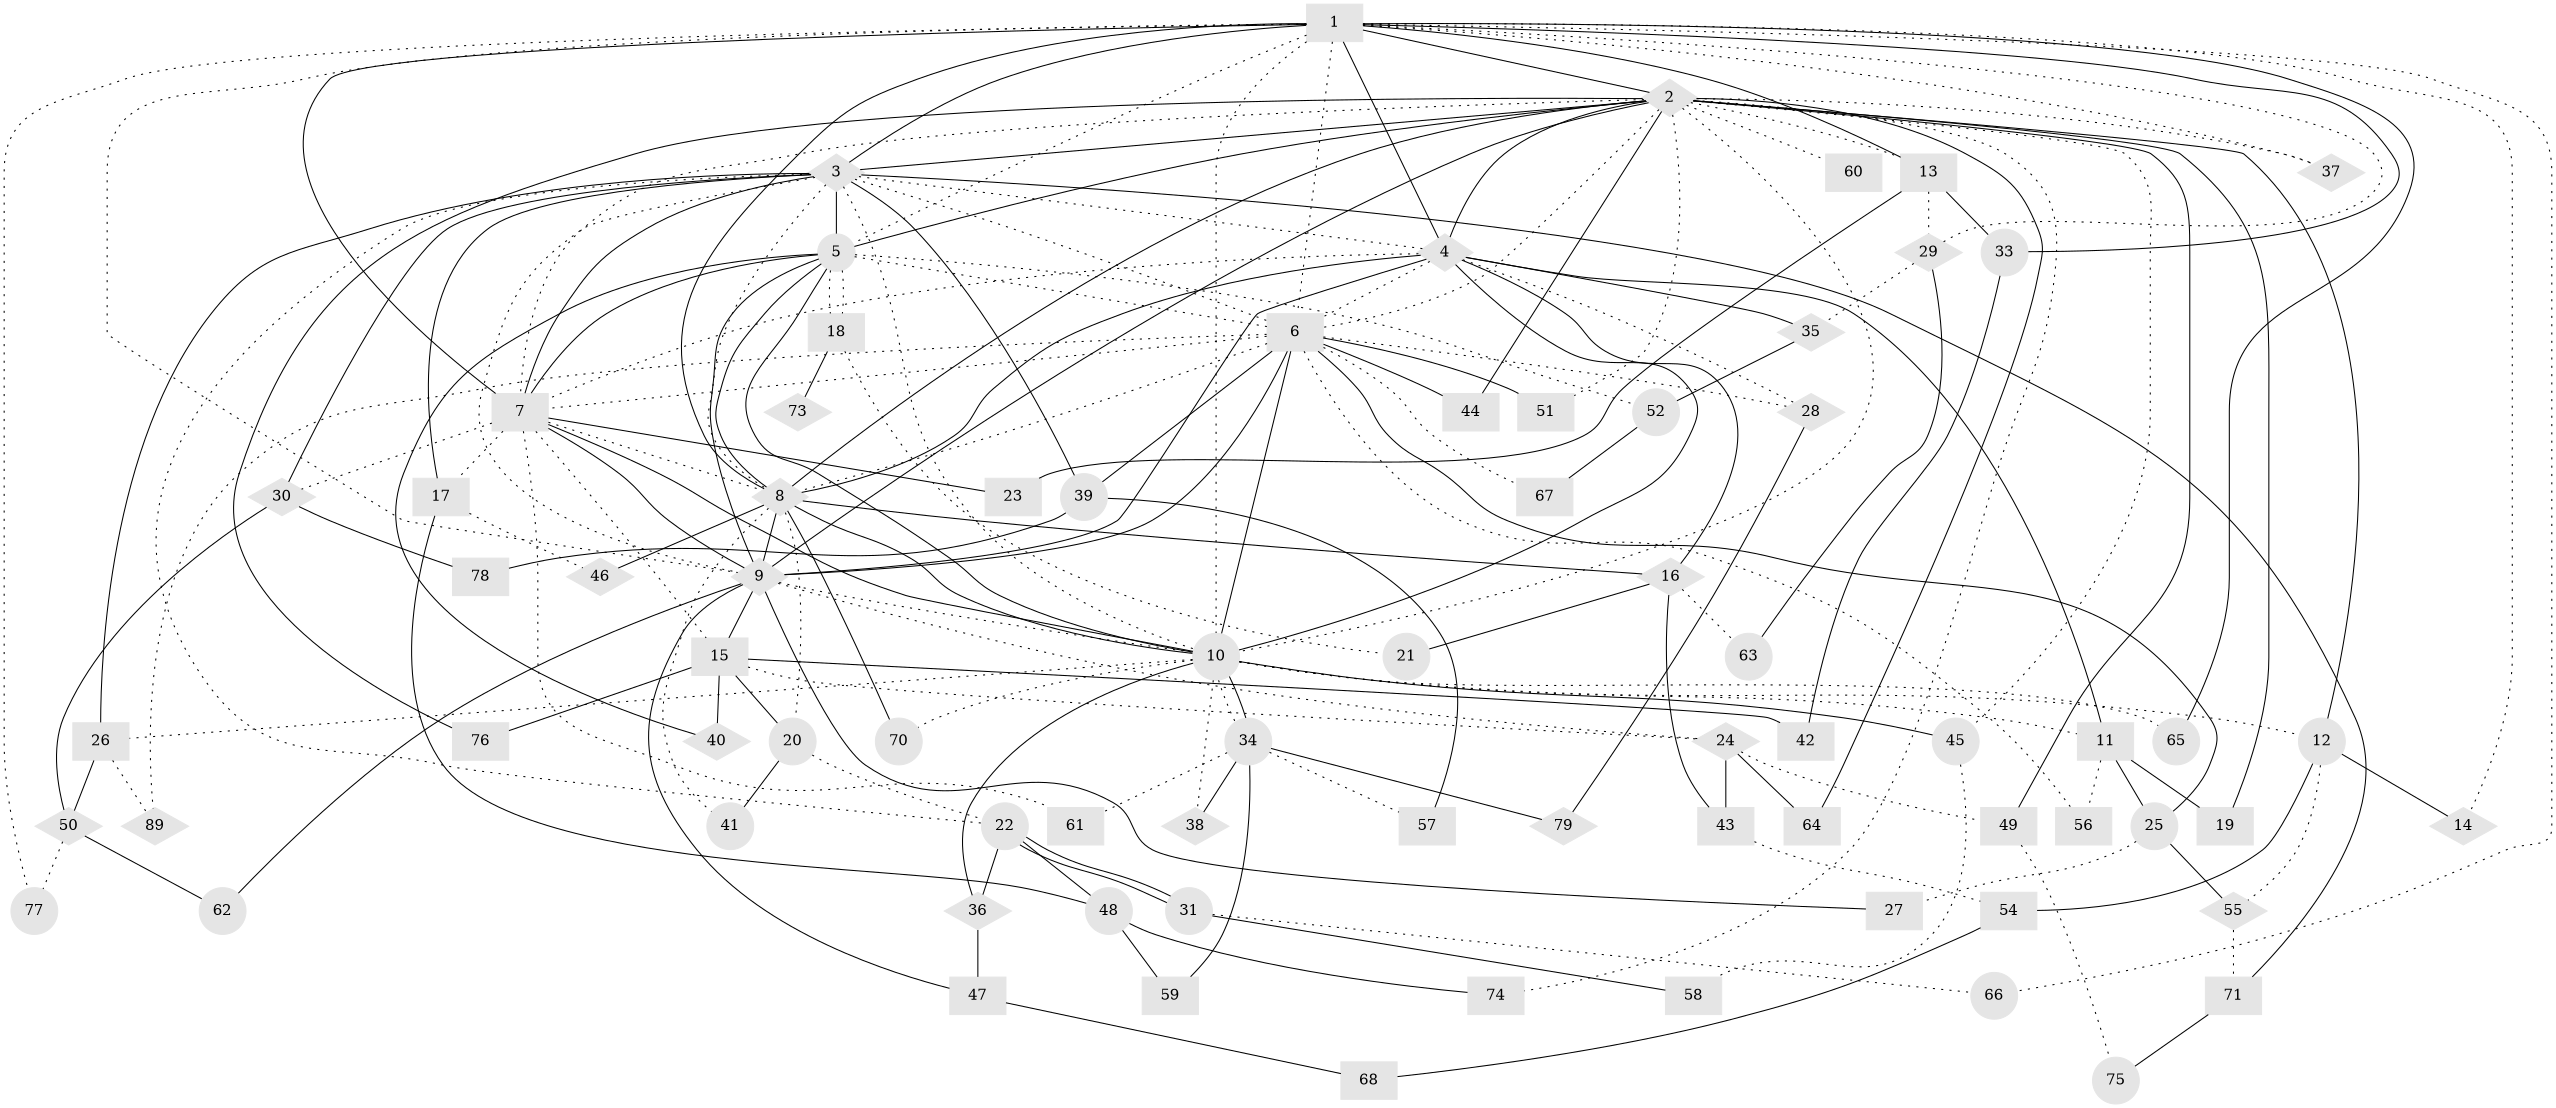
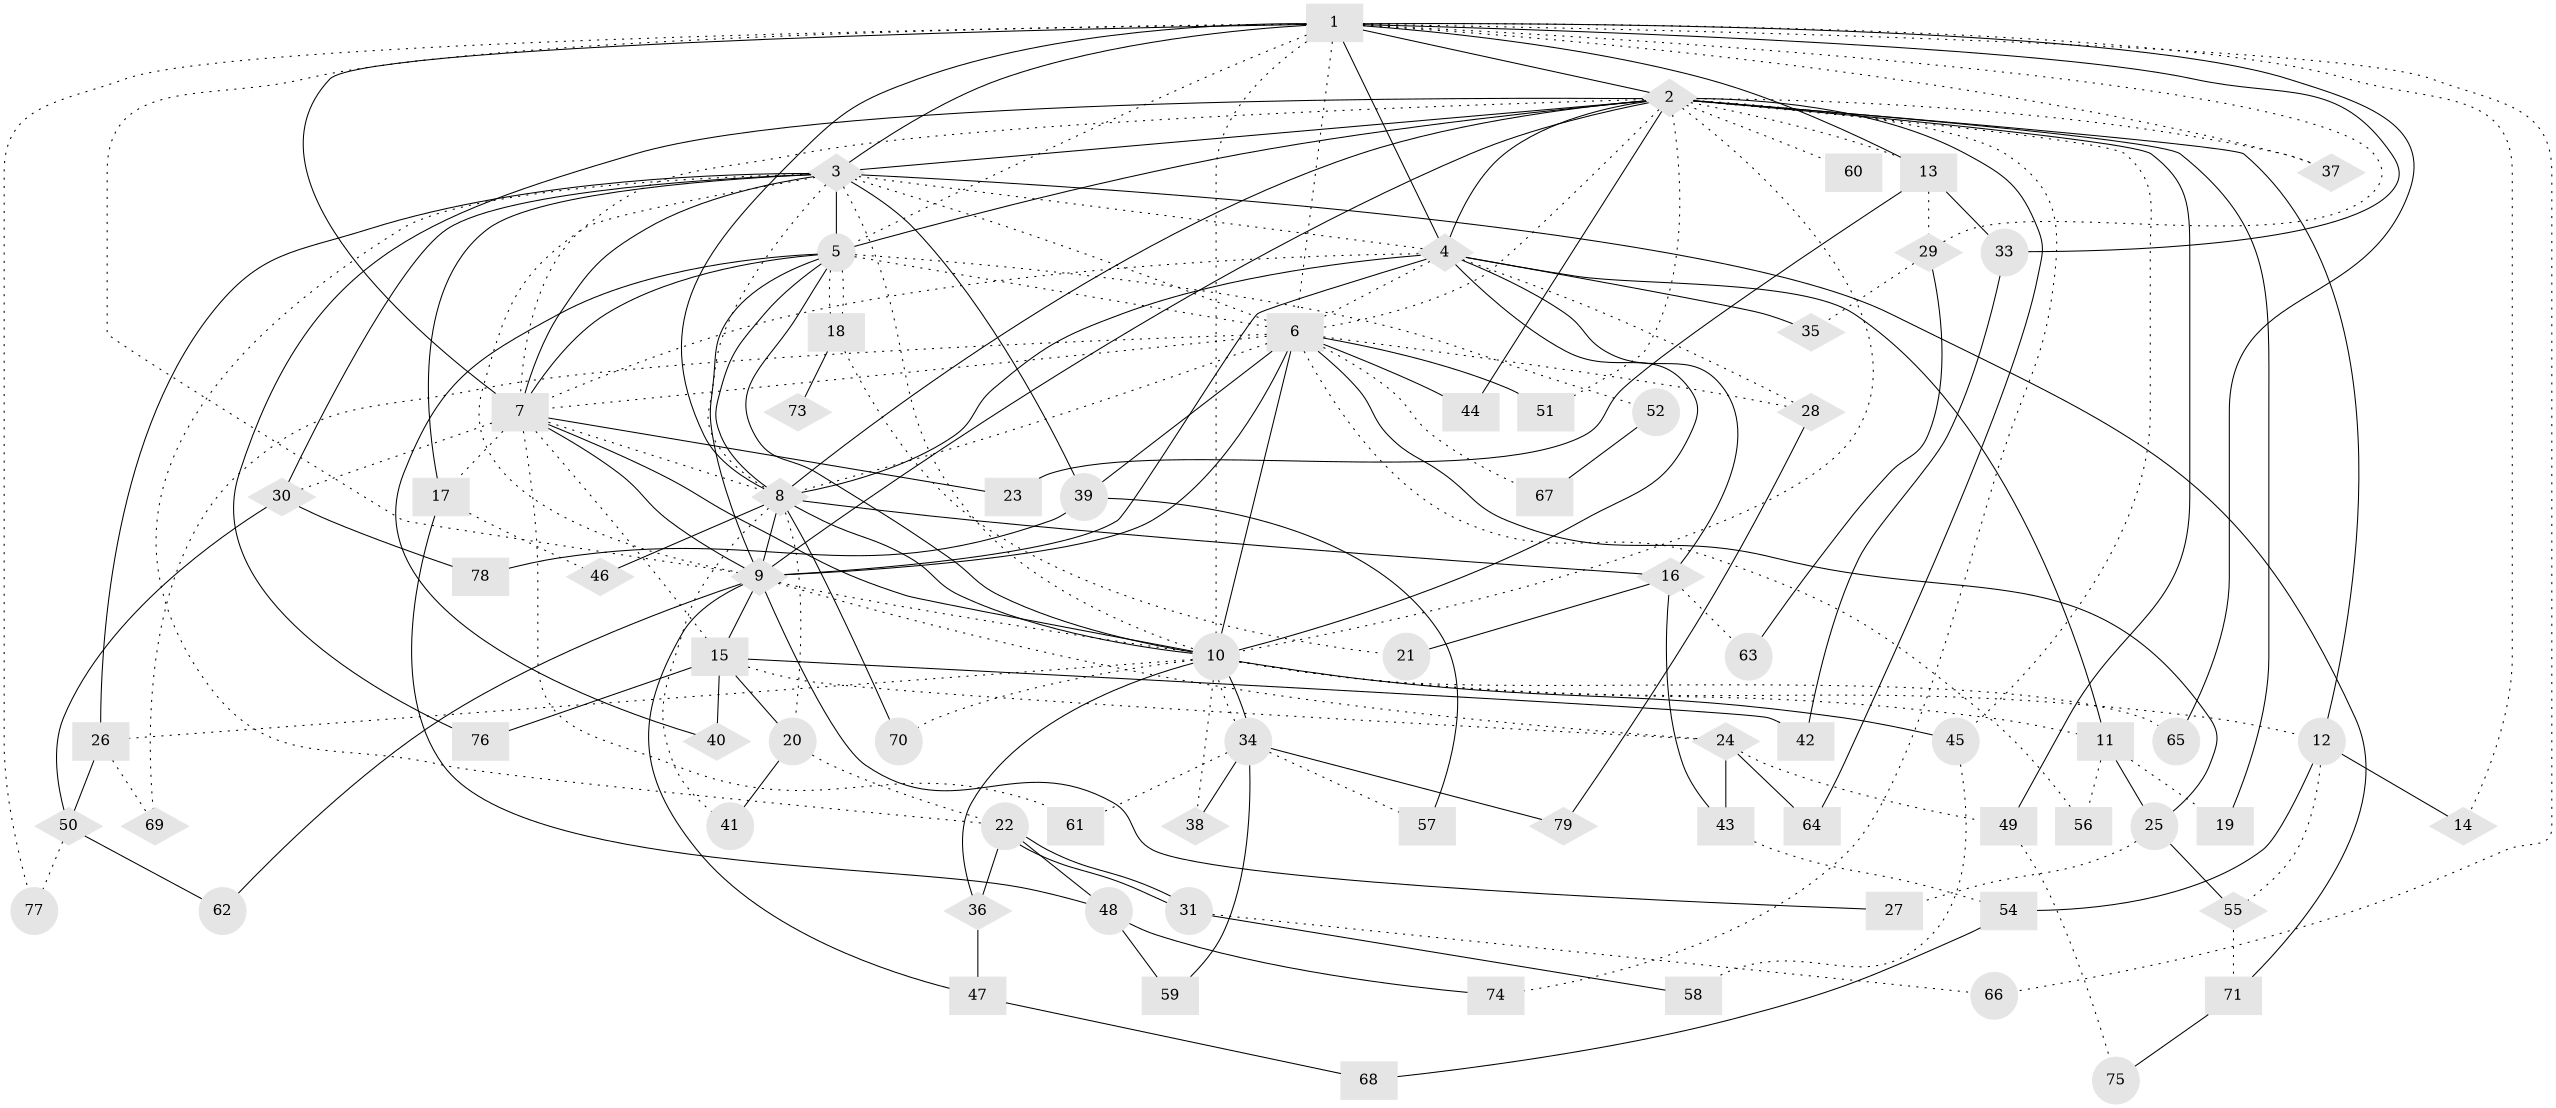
edge "35" -- "52": removed
edge "11" -- "19": style solid -> dotted
node "89": label "89" -> "69"
